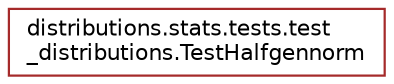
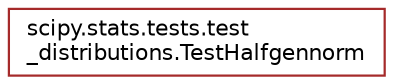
node "distributions.stats.tests.test _distributions.TestHalfgennorm": label "distributions.stats.tests.test _distributions.TestHalfgennorm" -> "scipy.stats.tests.test _distributions.TestHalfgennorm"
